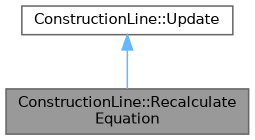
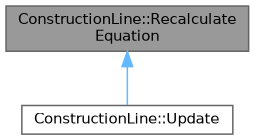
edge "ConstructionLine::Recalculate Equation" -> "ConstructionLine::Update": reversed
